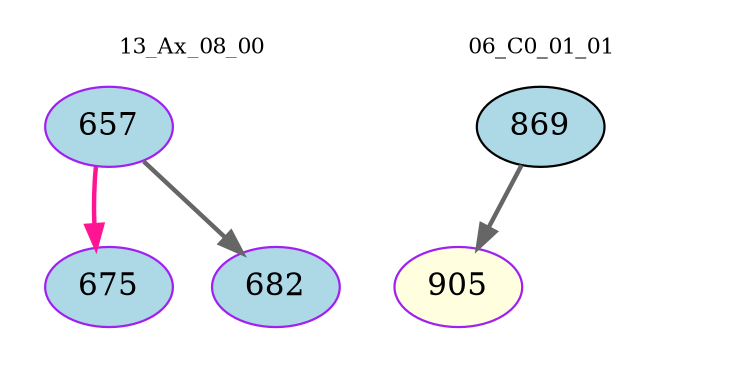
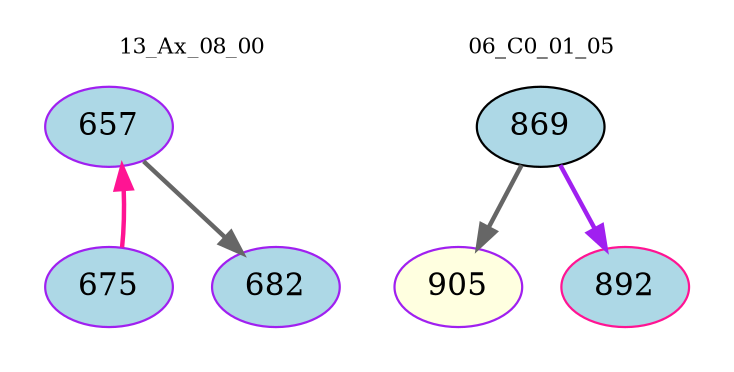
cluster "06_C0_01_01": label "06_C0_01_01" -> "06_C0_01_05"
edge "657" -> "675": reversed
node "892": added
